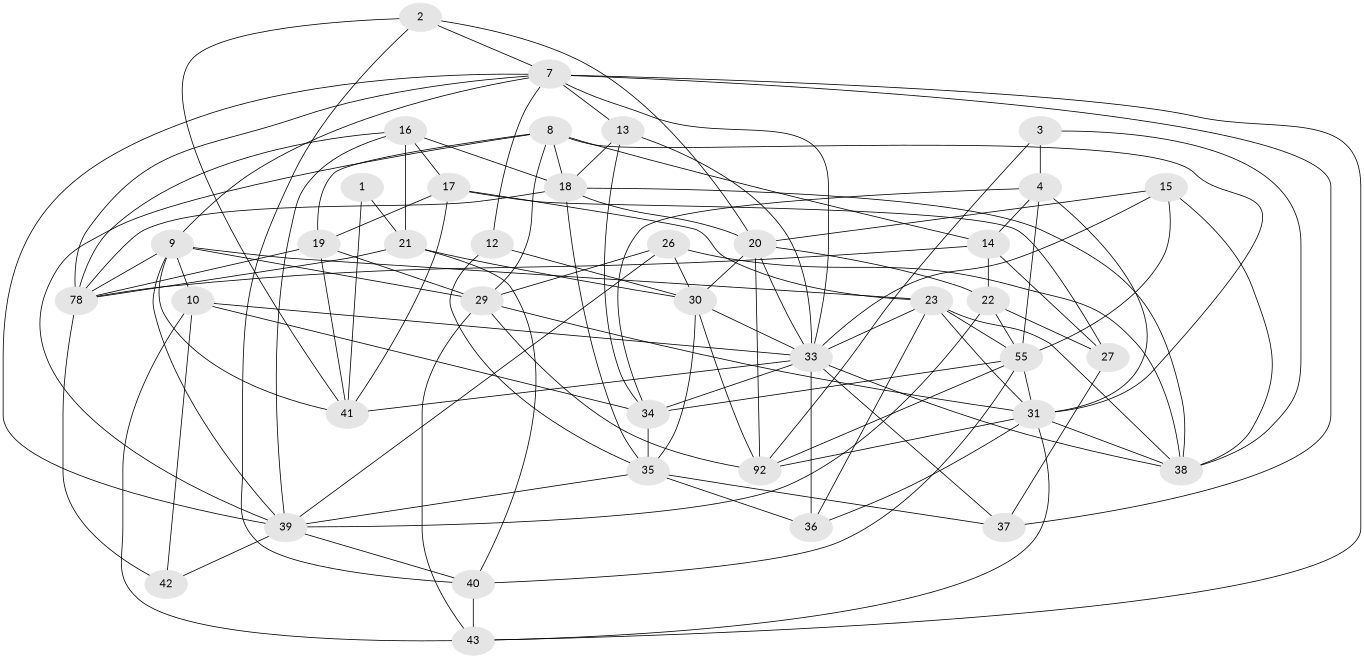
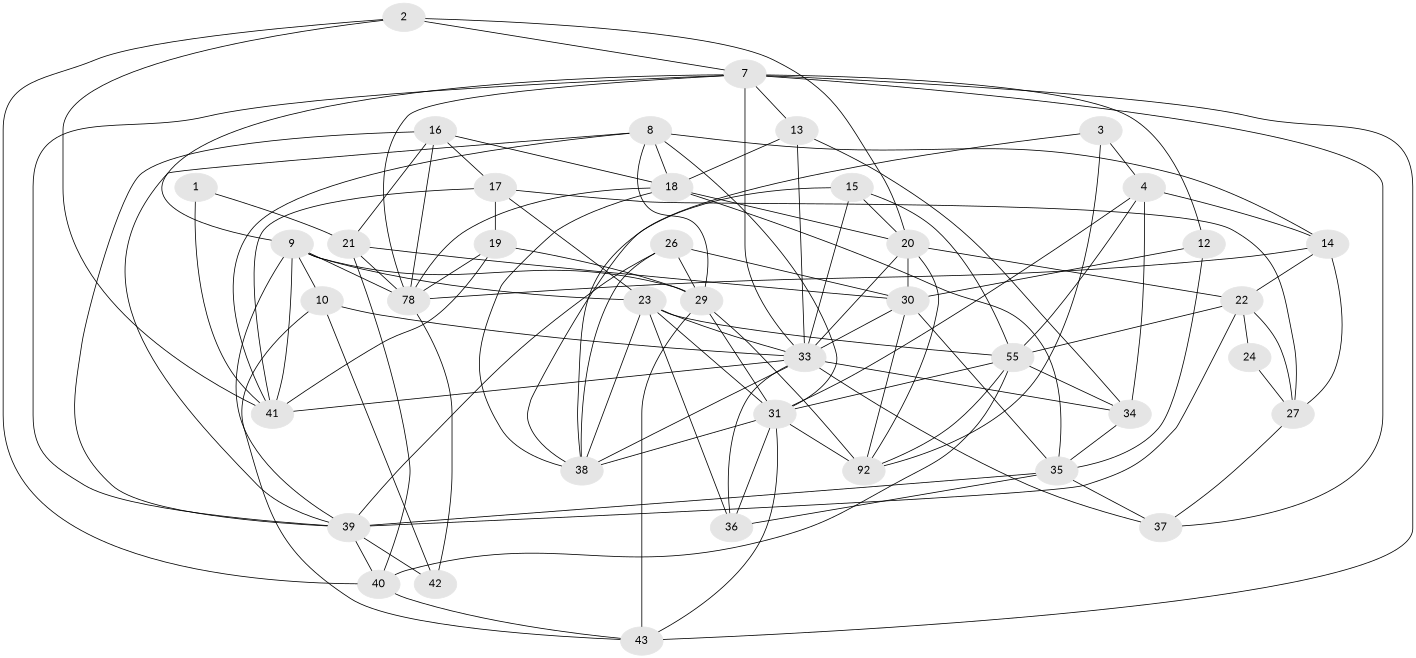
edge "8" -- "19": now "8" -- "41"
edge "10" -- "34": removed
node "24": added
